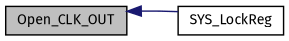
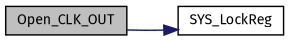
edge "SYS_LockReg" -> "Open_CLK_OUT": reversed
